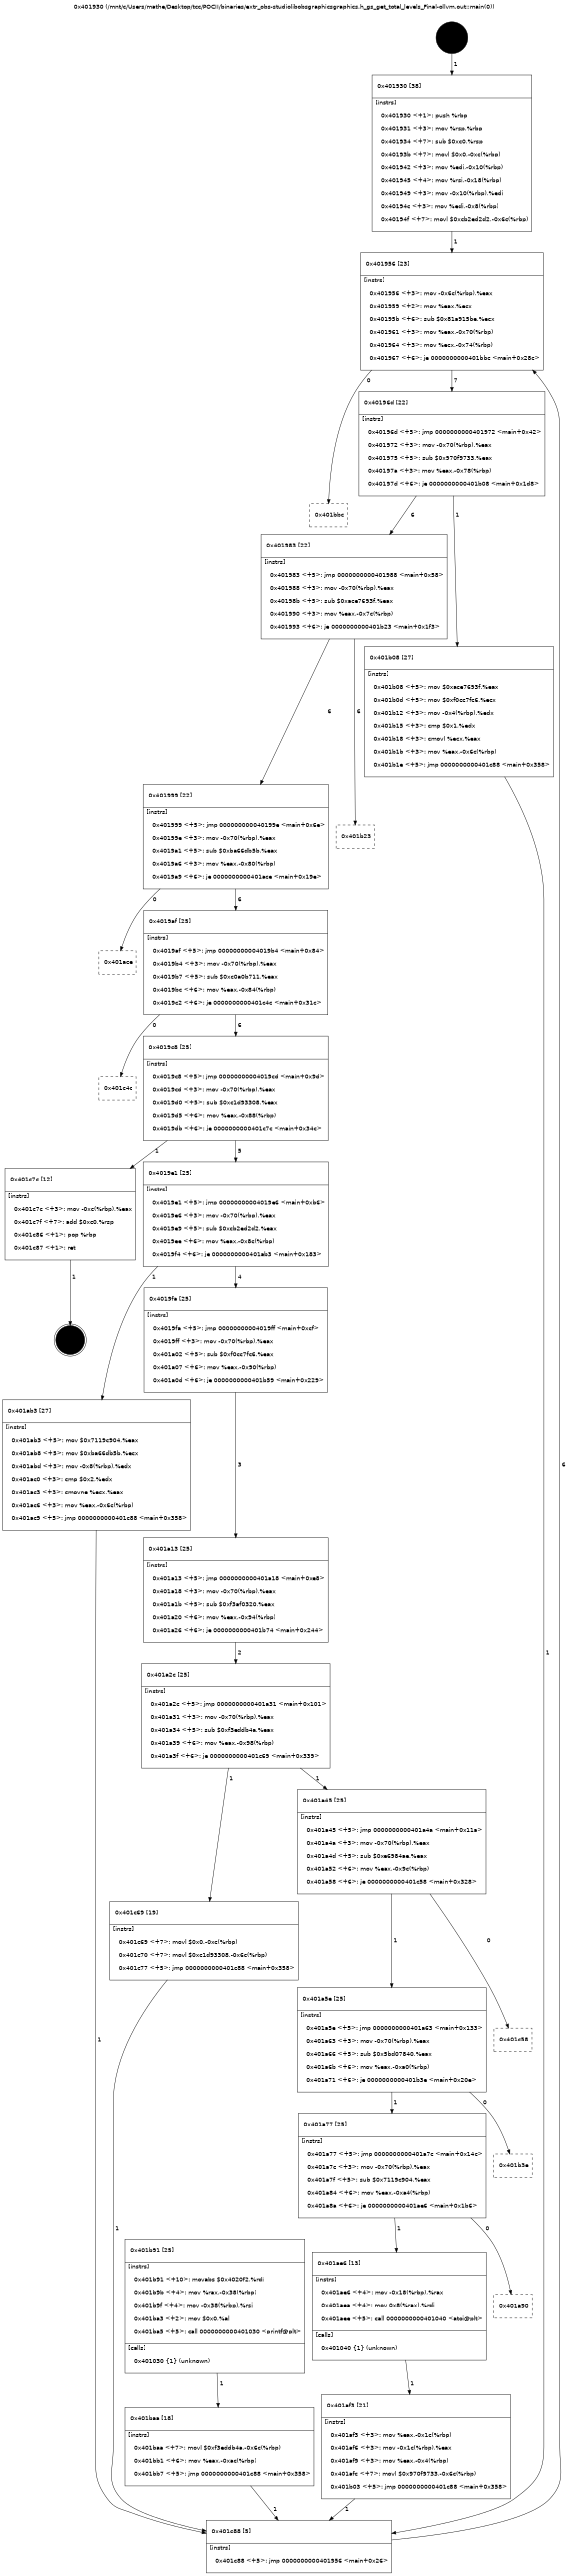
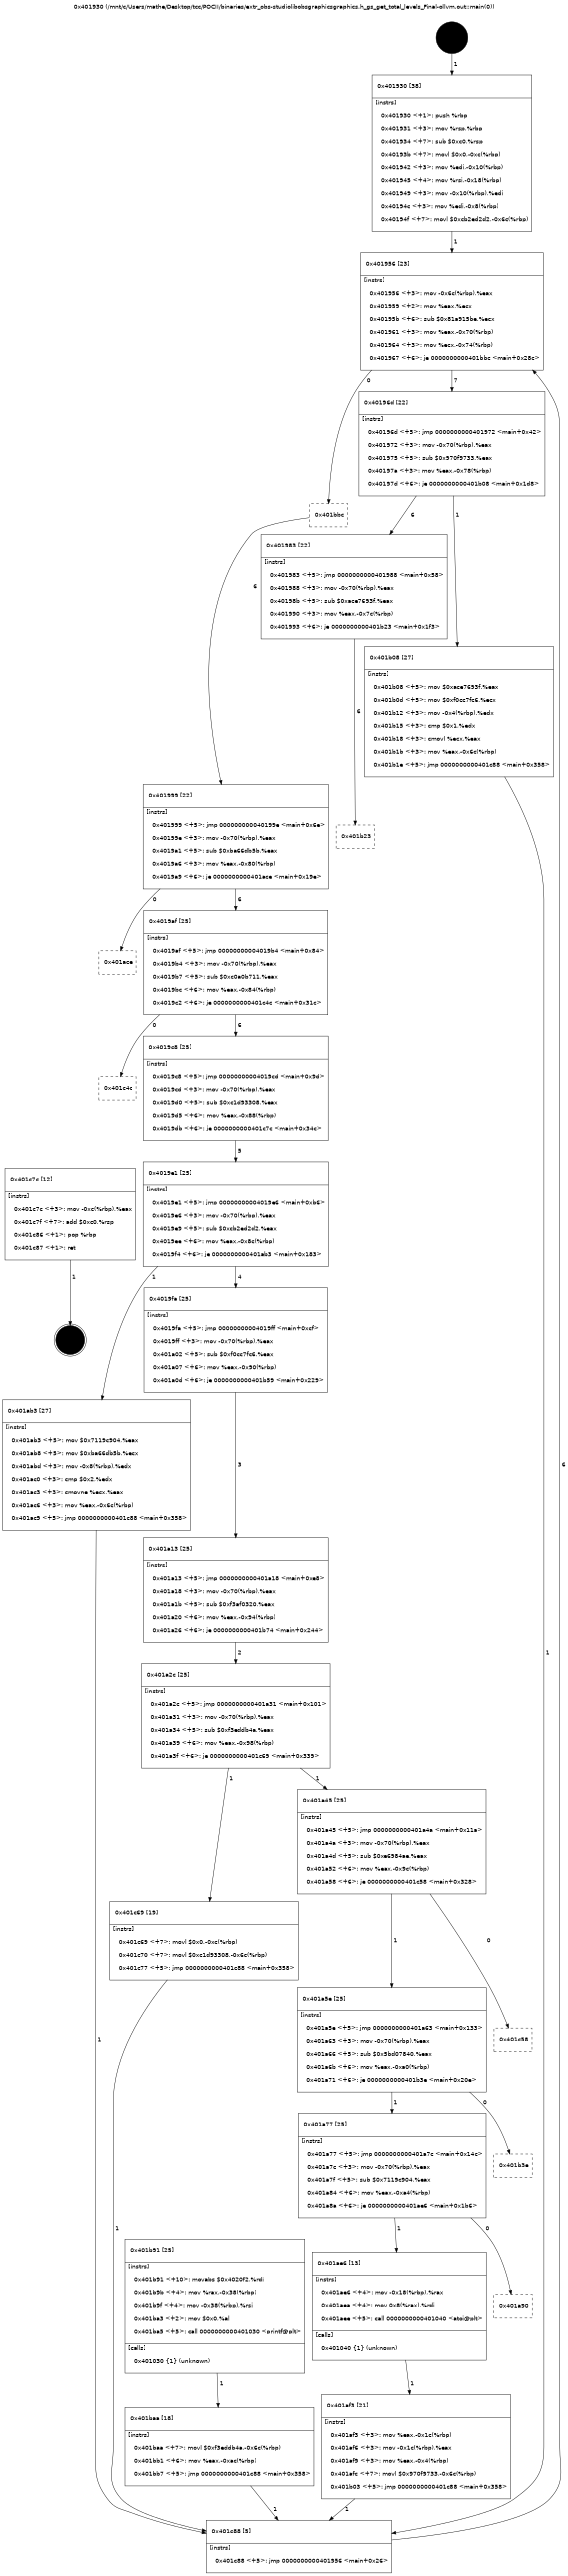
edge "0x401983 [22]" -> "0x401999 [22]": now "0x401bbc" -> "0x401999 [22]"
edge "0x4019c8 [25]" -> "0x401c7c [12]": removed, label "1"
